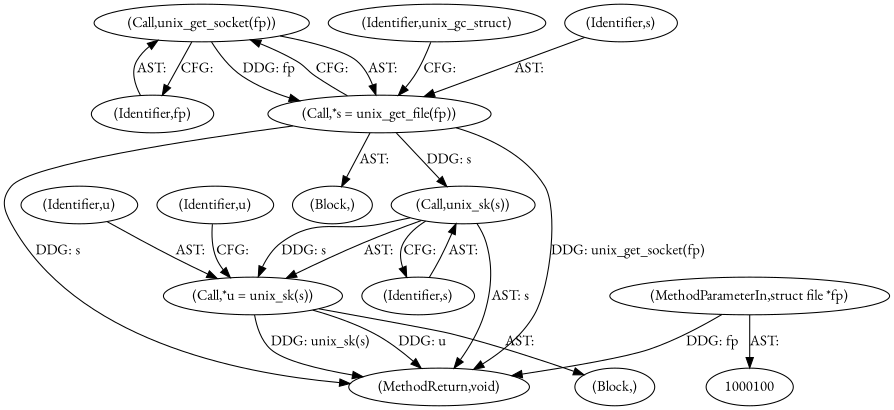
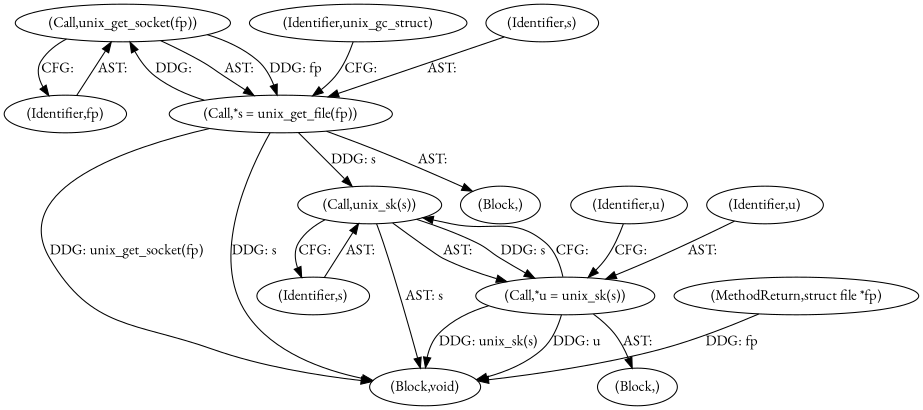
edge "(Call,*s = unix_get_file(fp))" -> "(Call,unix_get_socket(fp))": label "CFG: " -> "DDG: "
edge "(Call,*u = unix_sk(s))" -> "(Call,unix_sk(s))": added, label "CFG:"
node "(MethodParameterIn,struct file *fp)": label "(MethodParameterIn,struct file *fp)" -> "(MethodReturn,struct file *fp)"
node "(MethodReturn,void)": label "(MethodReturn,void)" -> "(Block,void)"
node "1000100": removed
